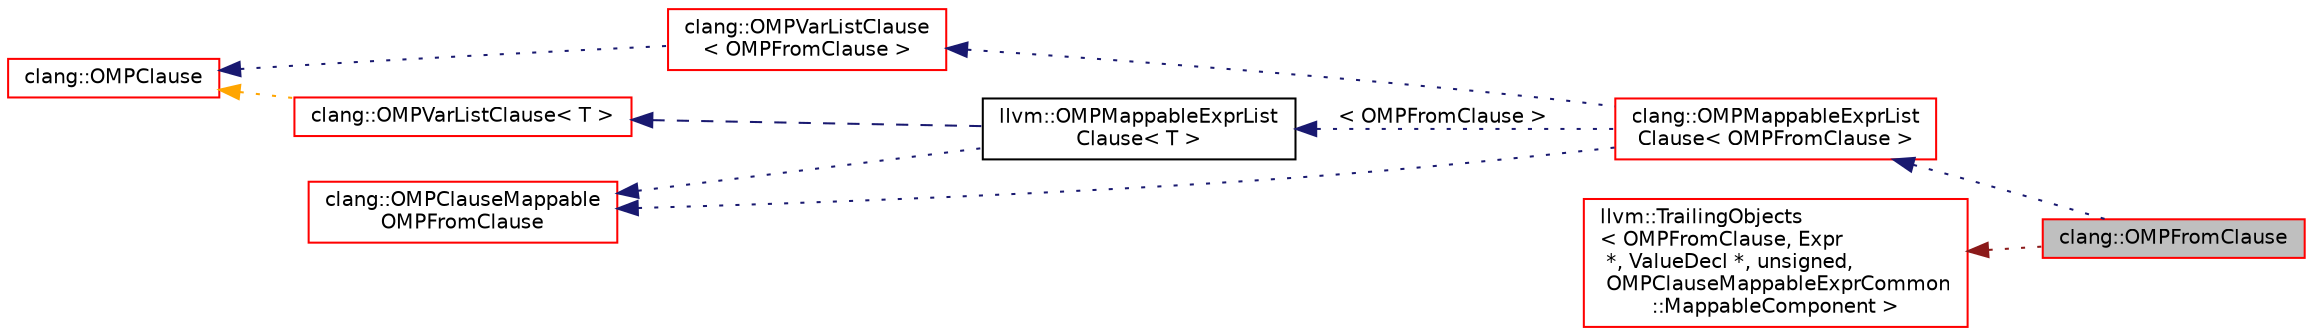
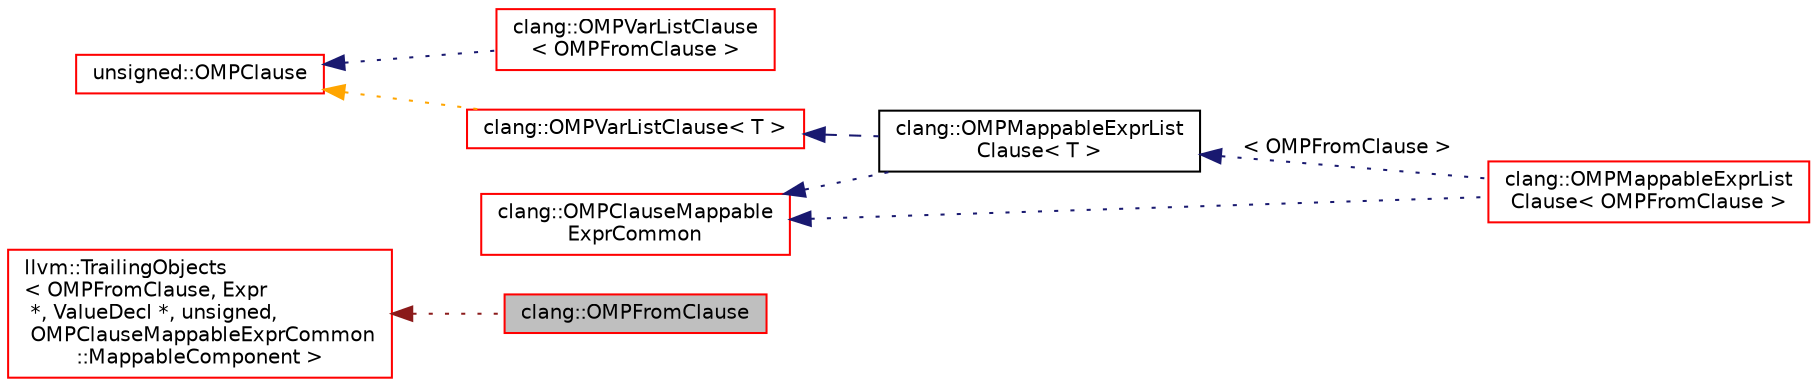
edge "clang::OMPMappableExprList Clause< OMPFromClause >" -> "clang::OMPVarListClause < OMPFromClause >": removed
node "clang::OMPClause": label "clang::OMPClause" -> "unsigned::OMPClause"
node "llvm::OMPMappableExprList Clause< T >": label "llvm::OMPMappableExprList Clause< T >" -> "clang::OMPMappableExprList Clause< T >"
edge "clang::OMPFromClause" -> "clang::OMPMappableExprList Clause< OMPFromClause >": removed
node "clang::OMPClauseMappable OMPFromClause": label "clang::OMPClauseMappable OMPFromClause" -> "clang::OMPClauseMappable ExprCommon"
